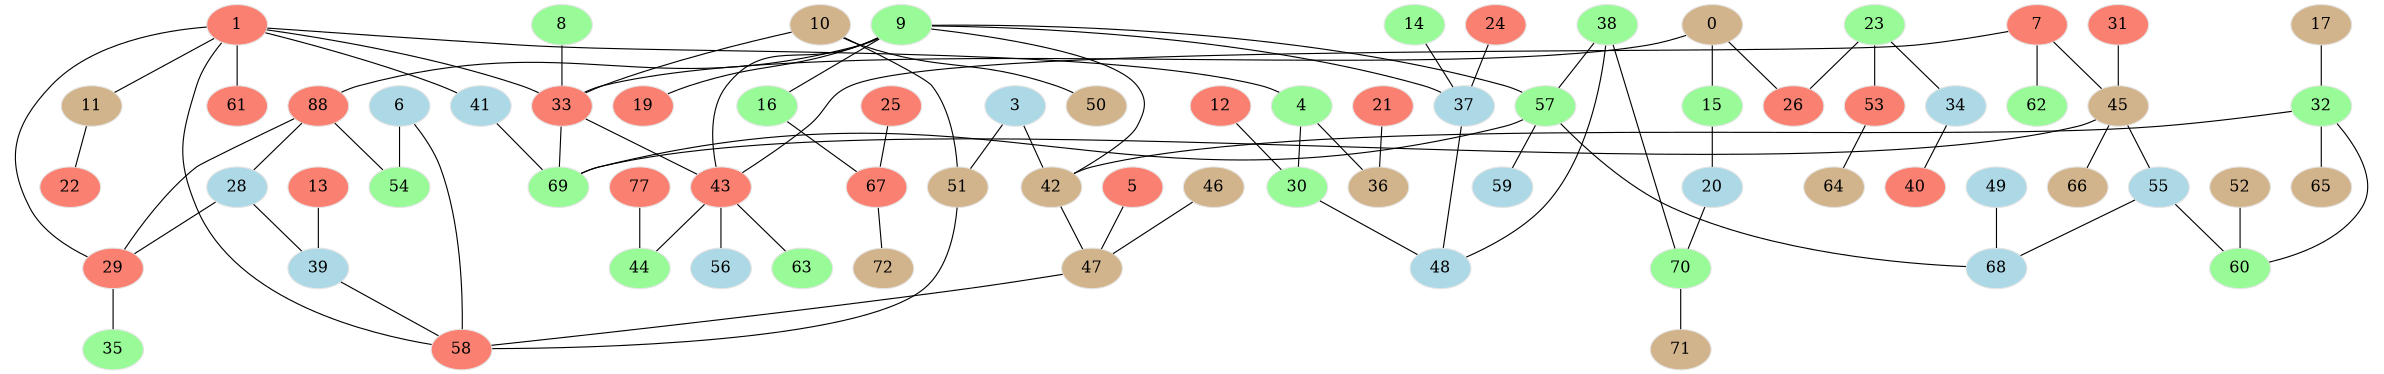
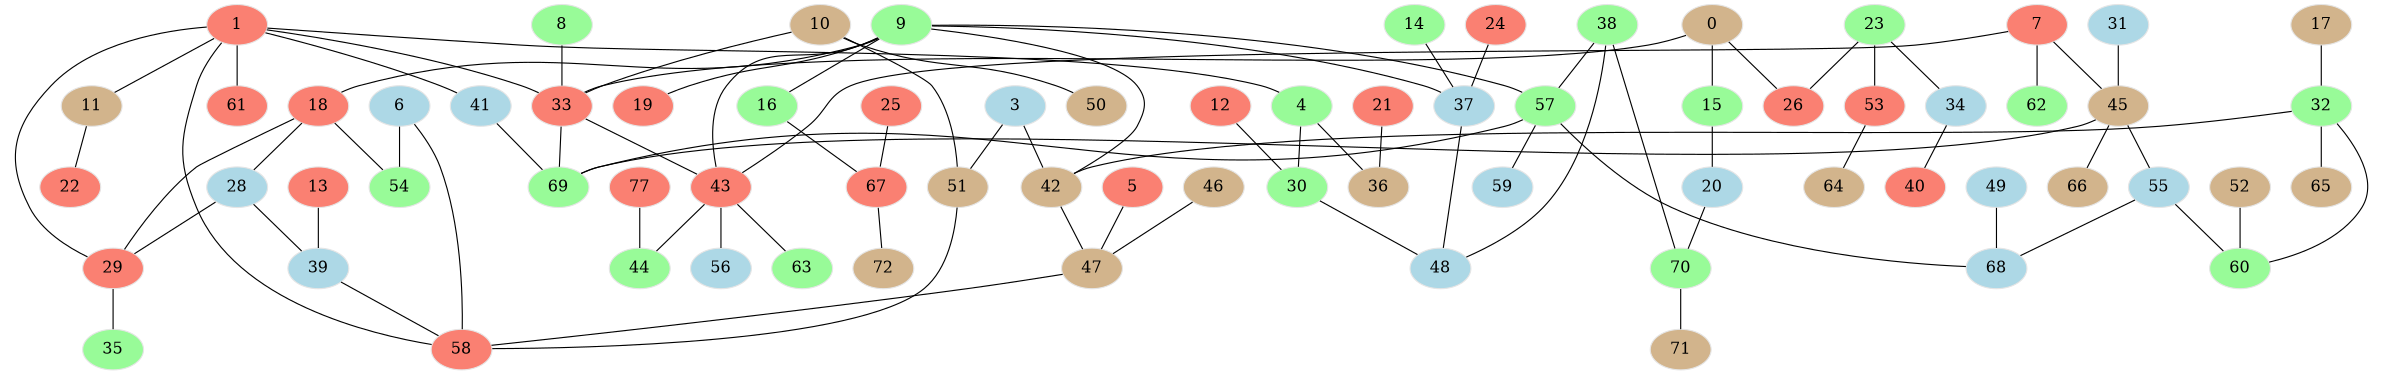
node "31": fillcolor salmon -> lightblue
node "88": label "88" -> "18"
